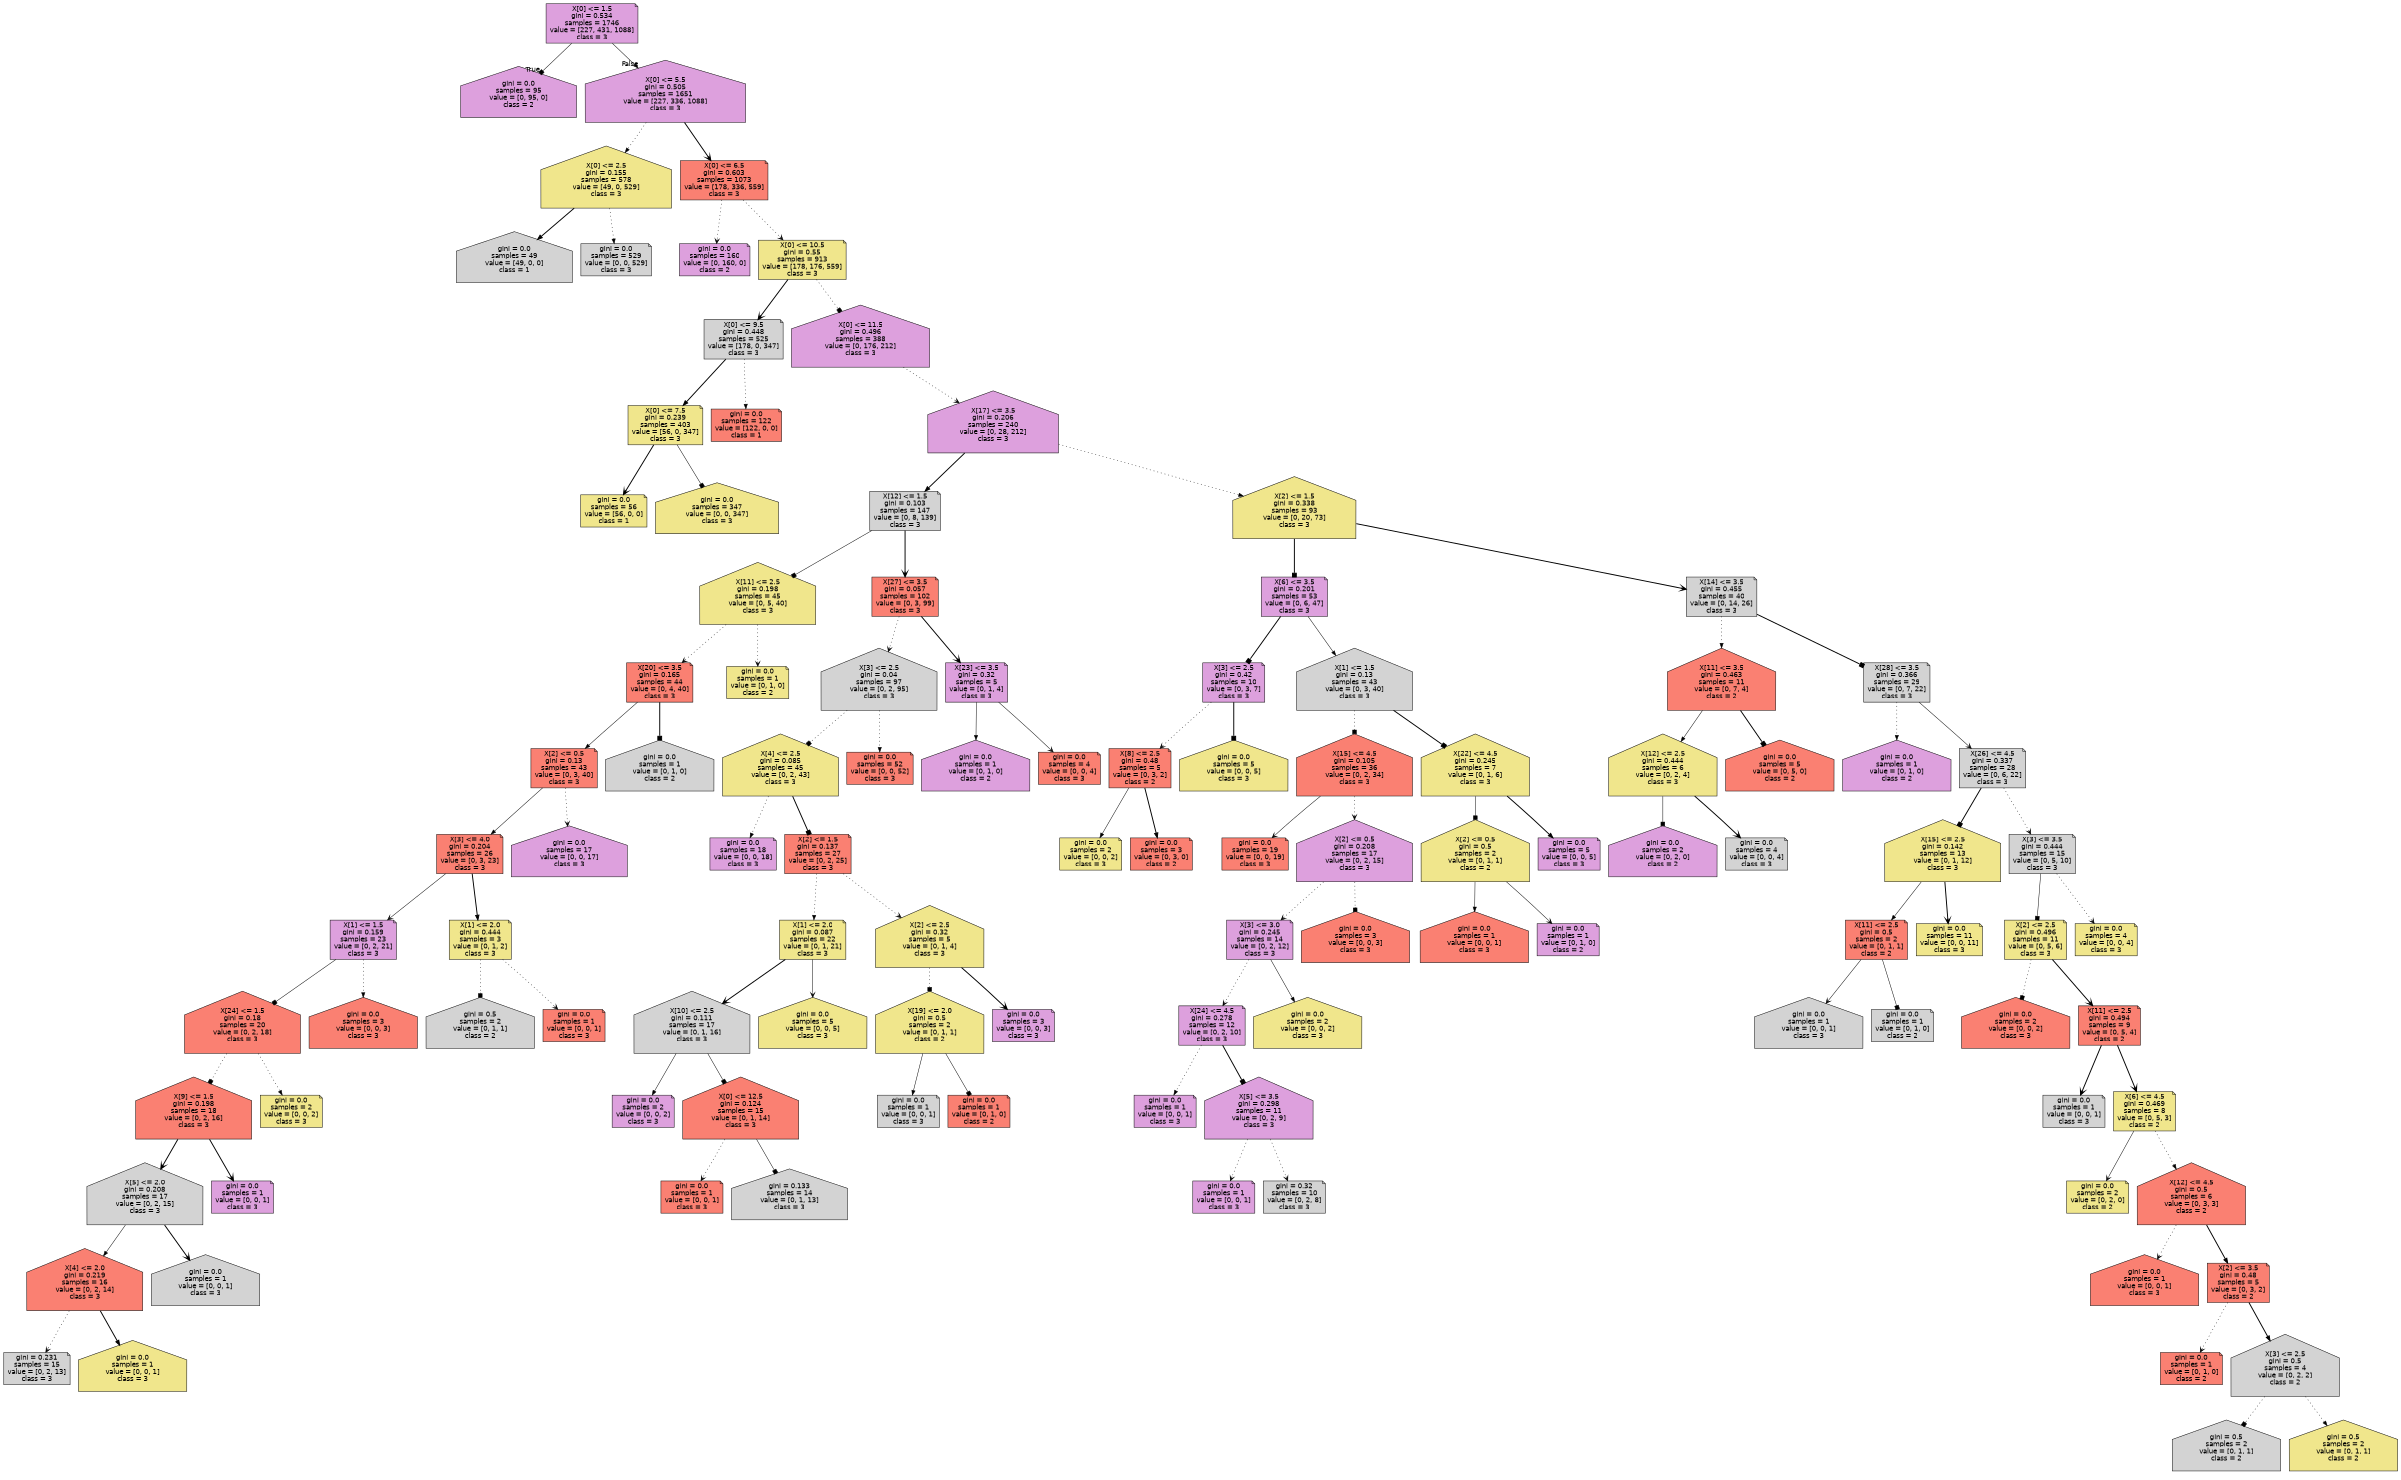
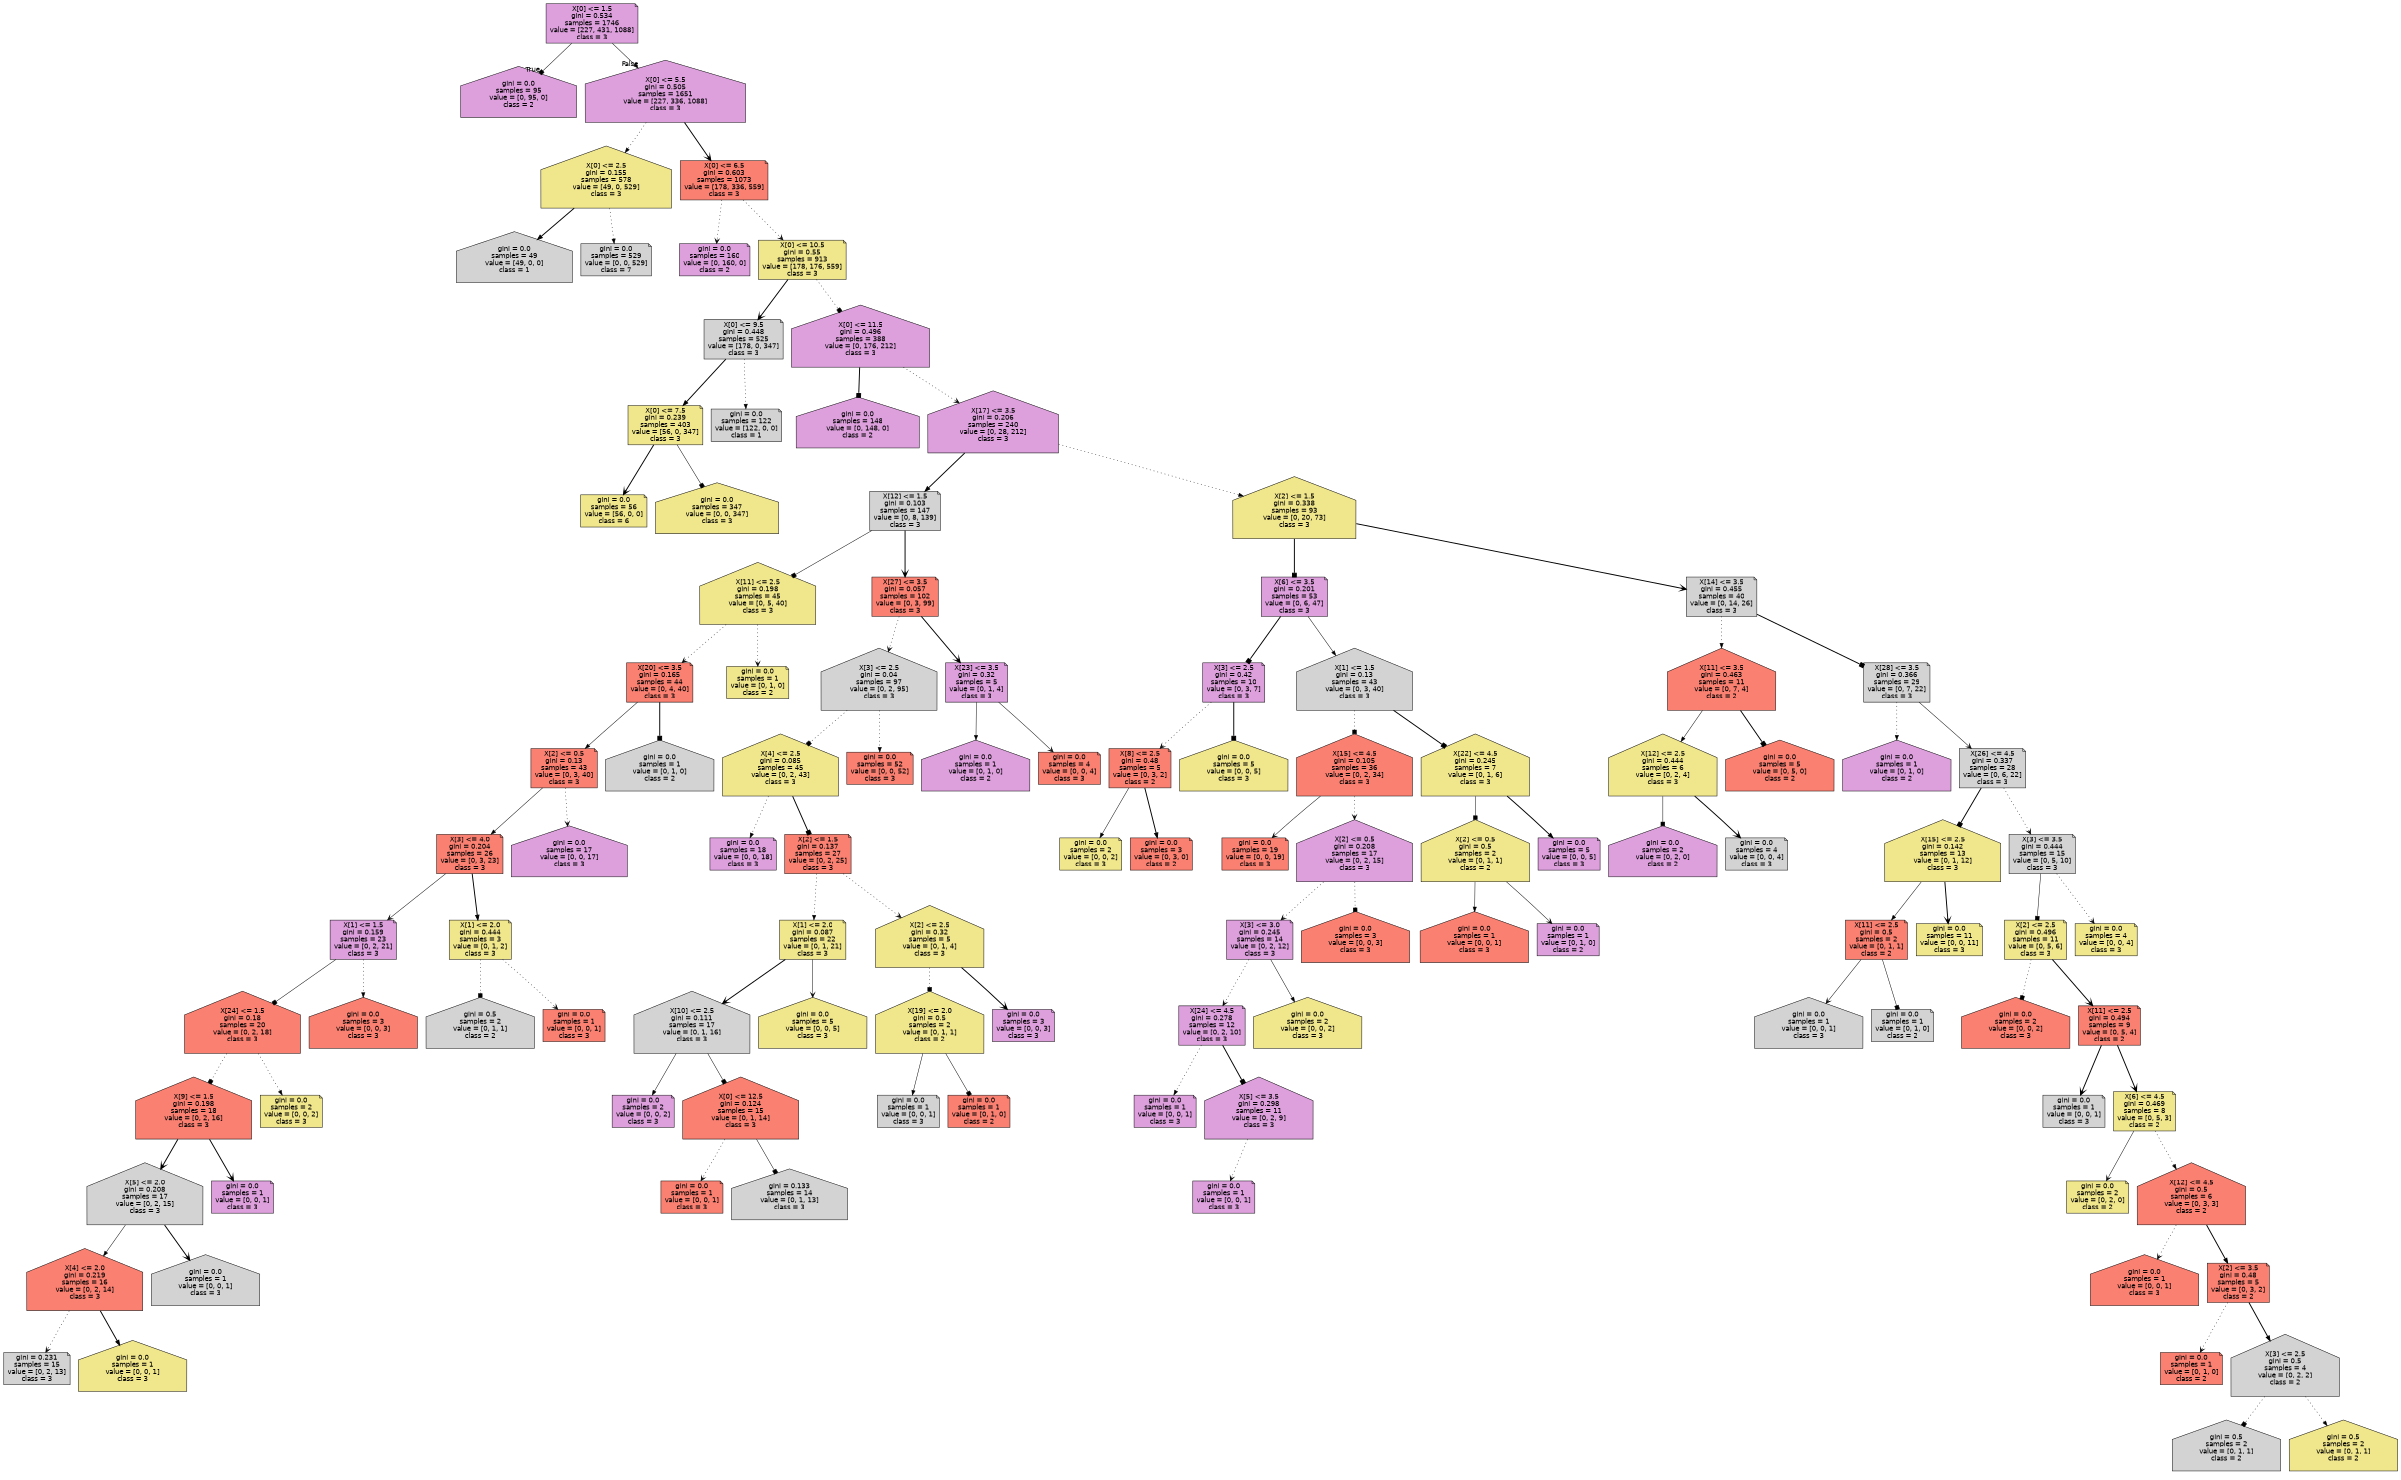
node "gini = 0.0 samples = 529 value = [0, 0, 529] class = 3": label "gini = 0.0 samples = 529 value = [0, 0, 529] class = 3" -> "gini = 0.0 samples = 529 value = [0, 0, 529] class = 7"
node "gini = 0.0 samples = 122 value = [122, 0, 0] class = 1": fillcolor salmon -> lightgrey
node "gini = 0.0 samples = 148 value = [0, 148, 0] class = 2": added
node "gini = 0.0 samples = 56 value = [56, 0, 0] class = 1": label "gini = 0.0 samples = 56 value = [56, 0, 0] class = 1" -> "gini = 0.0 samples = 56 value = [56, 0, 0] class = 6"
node "gini = 0.32 samples = 10 value = [0, 2, 8] class = 3": removed
